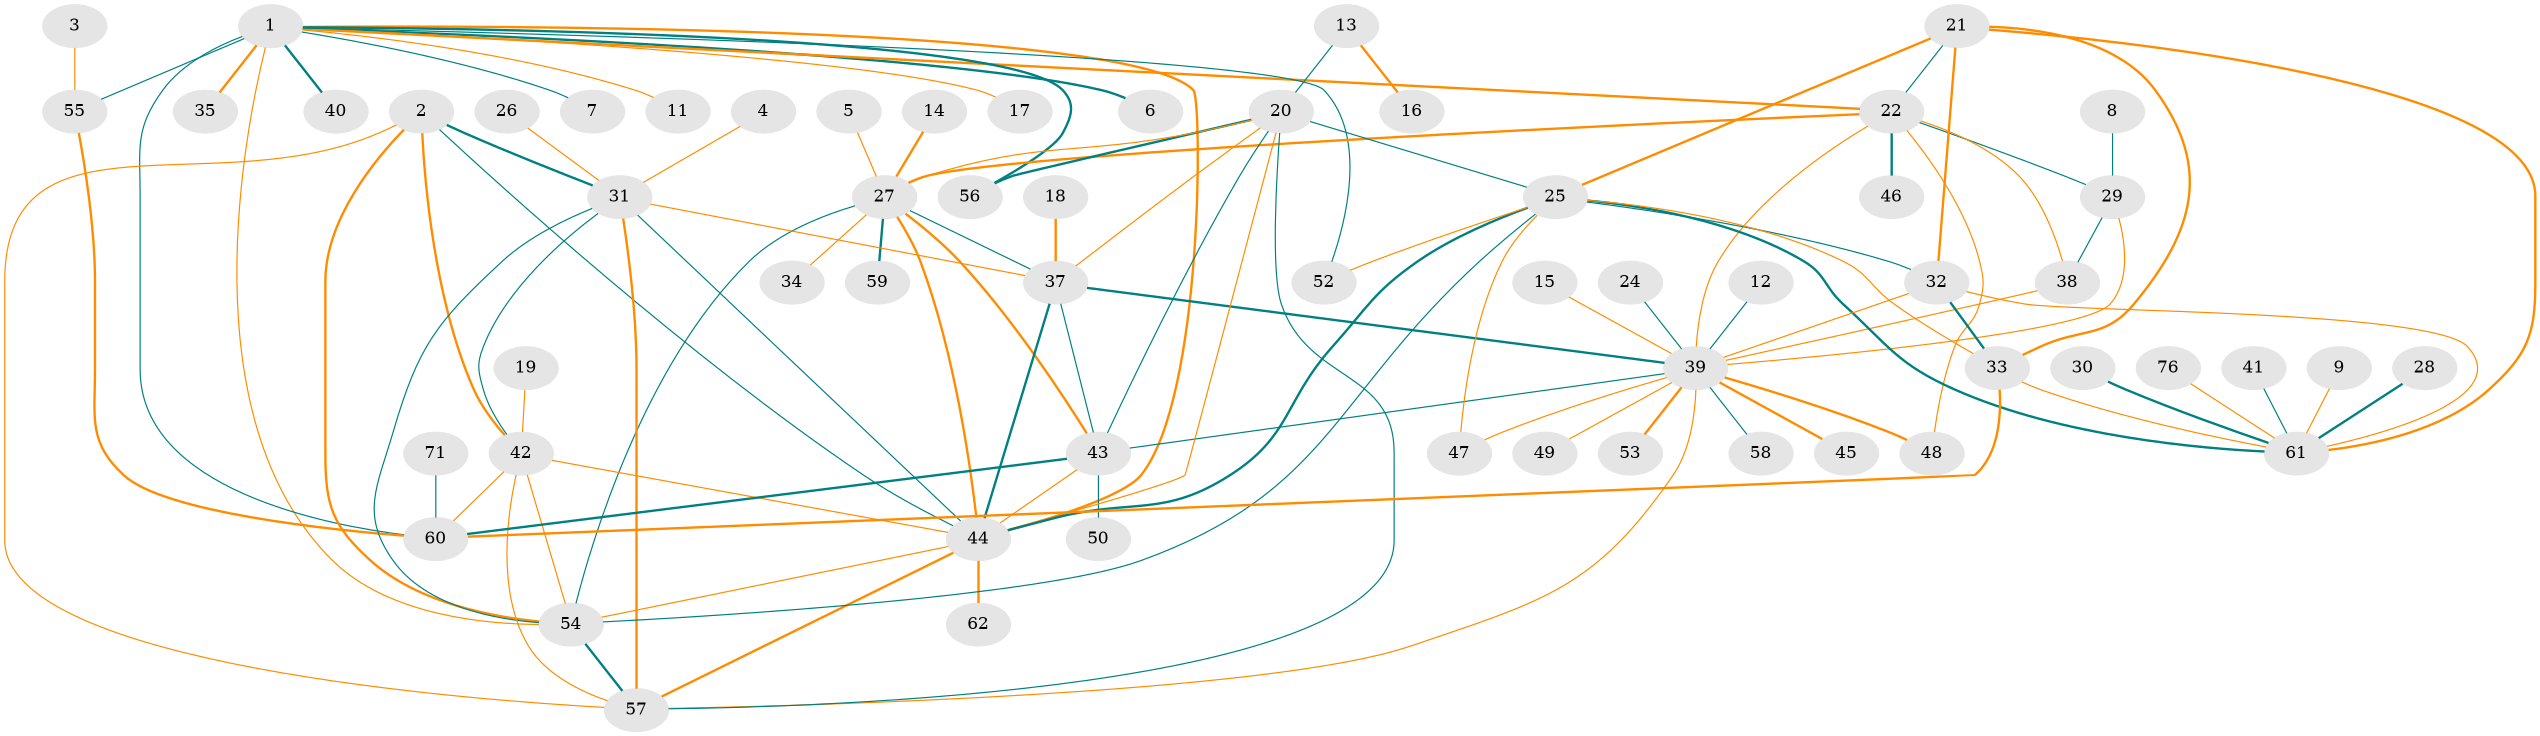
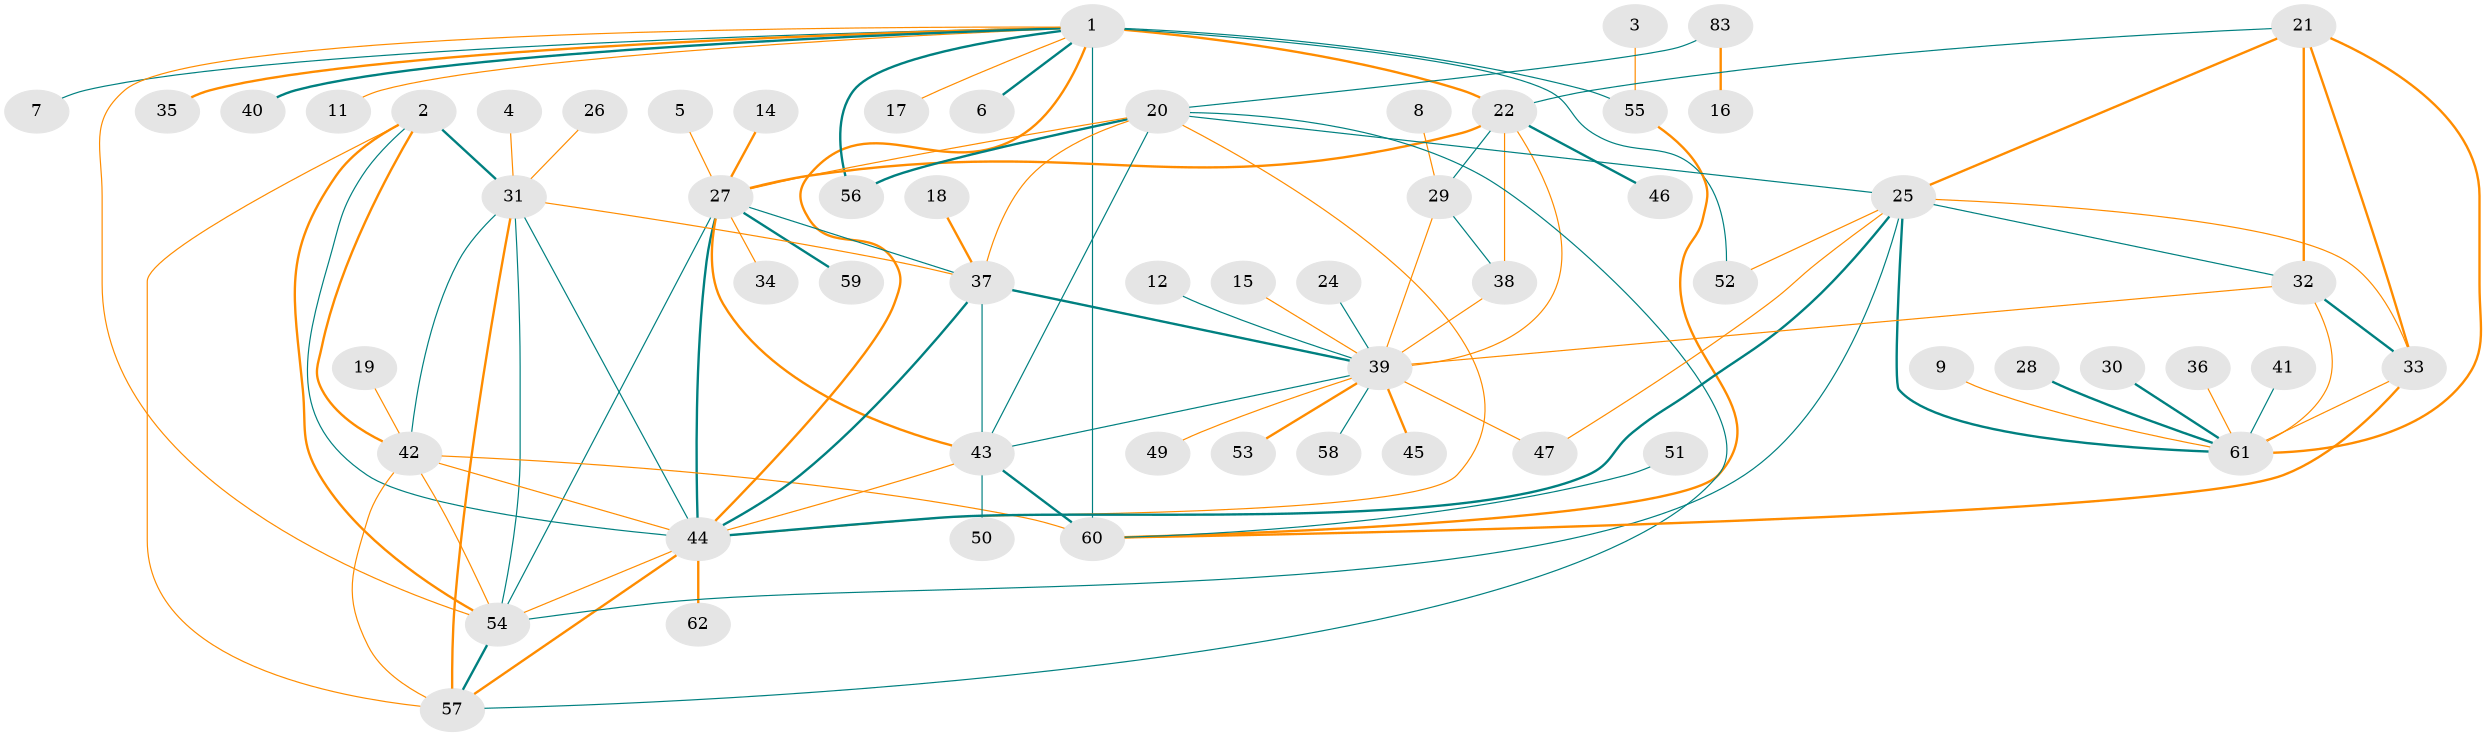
node "13": label "13" -> "83"
edge "8" -- "29": color teal -> darkorange
edge "27" -- "44": color darkorange -> teal
node "76": label "76" -> "36"
node "71": label "71" -> "51"
node "48": removed
edge "39" -- "57": removed
